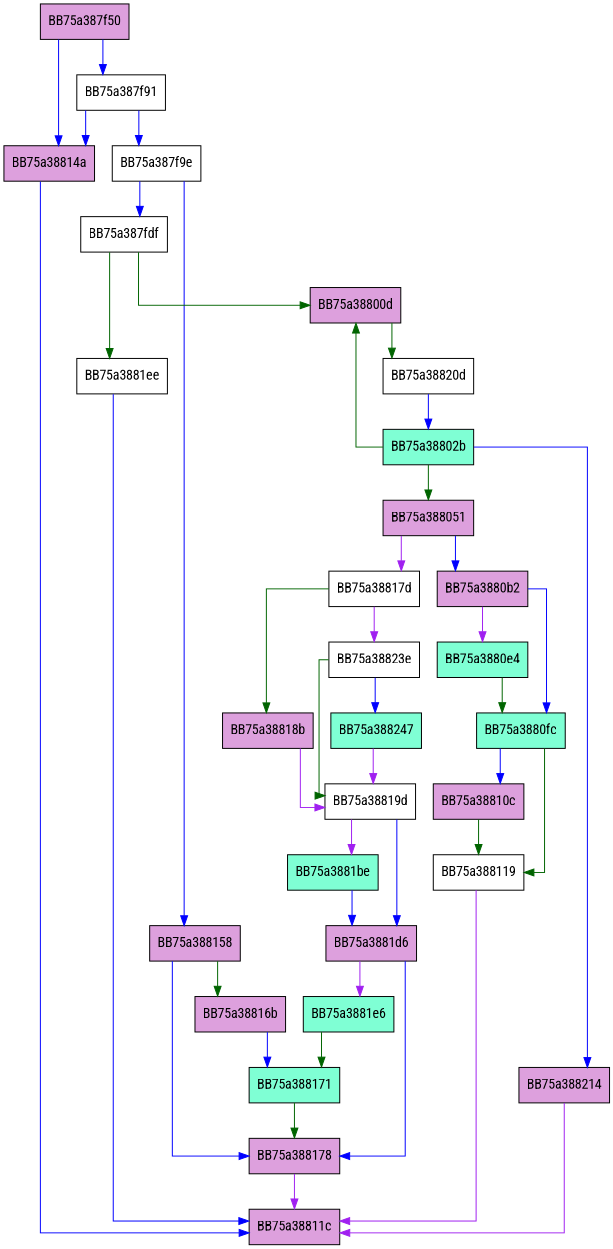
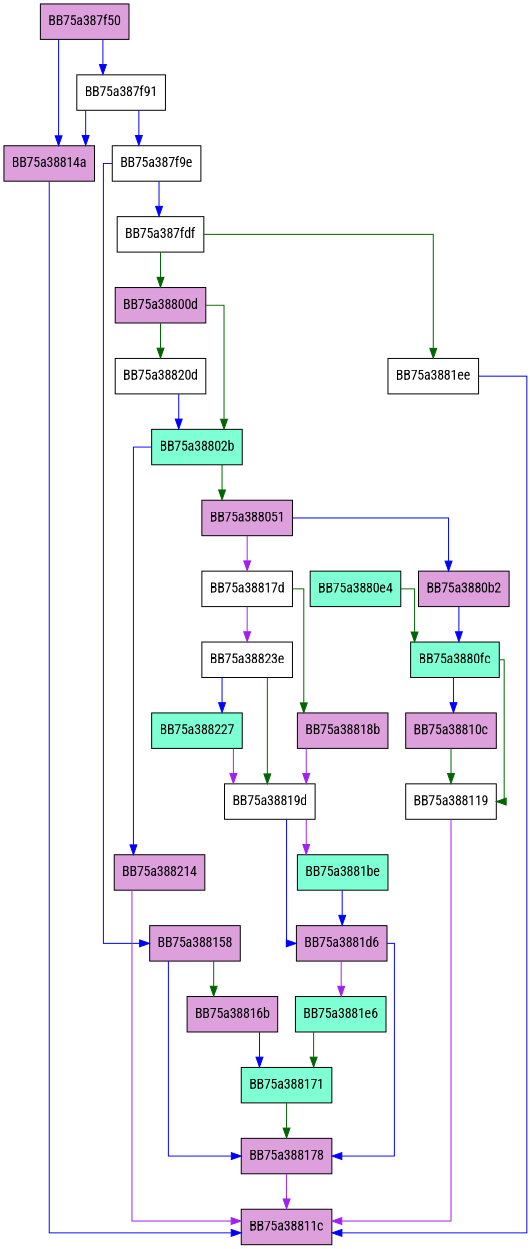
edge "BB75a38802b" -> "BB75a38800d": reversed
edge "BB75a3880b2" -> "BB75a3880e4": removed
node "BB75a388247": label "BB75a388247" -> "BB75a388227"
